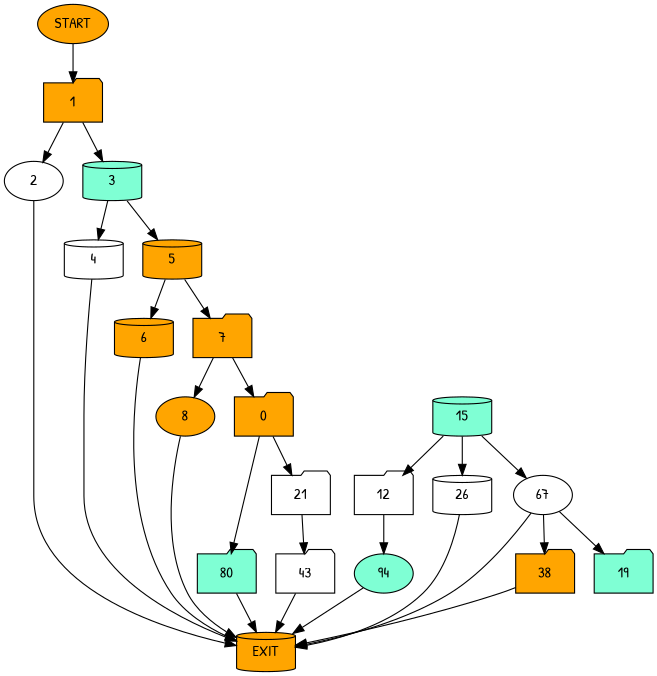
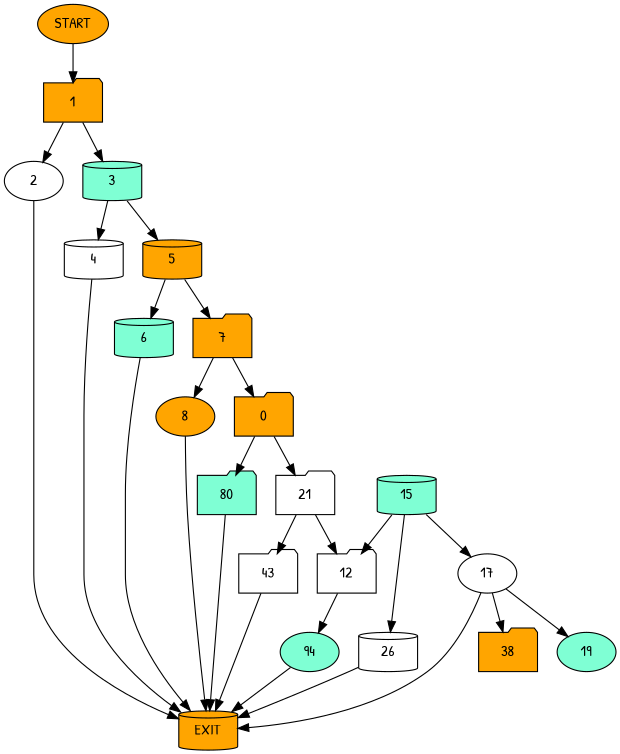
node "6": fillcolor orange -> aquamarine
node "67": label "67" -> "17"
edge "21" -> "12": added
node "19": shape folder -> ellipse
edge "38" -> "EXIT": removed
